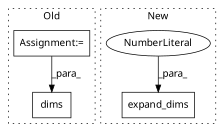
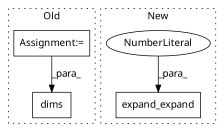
node "expand_dims": label "expand_dims" -> "expand_expand"
